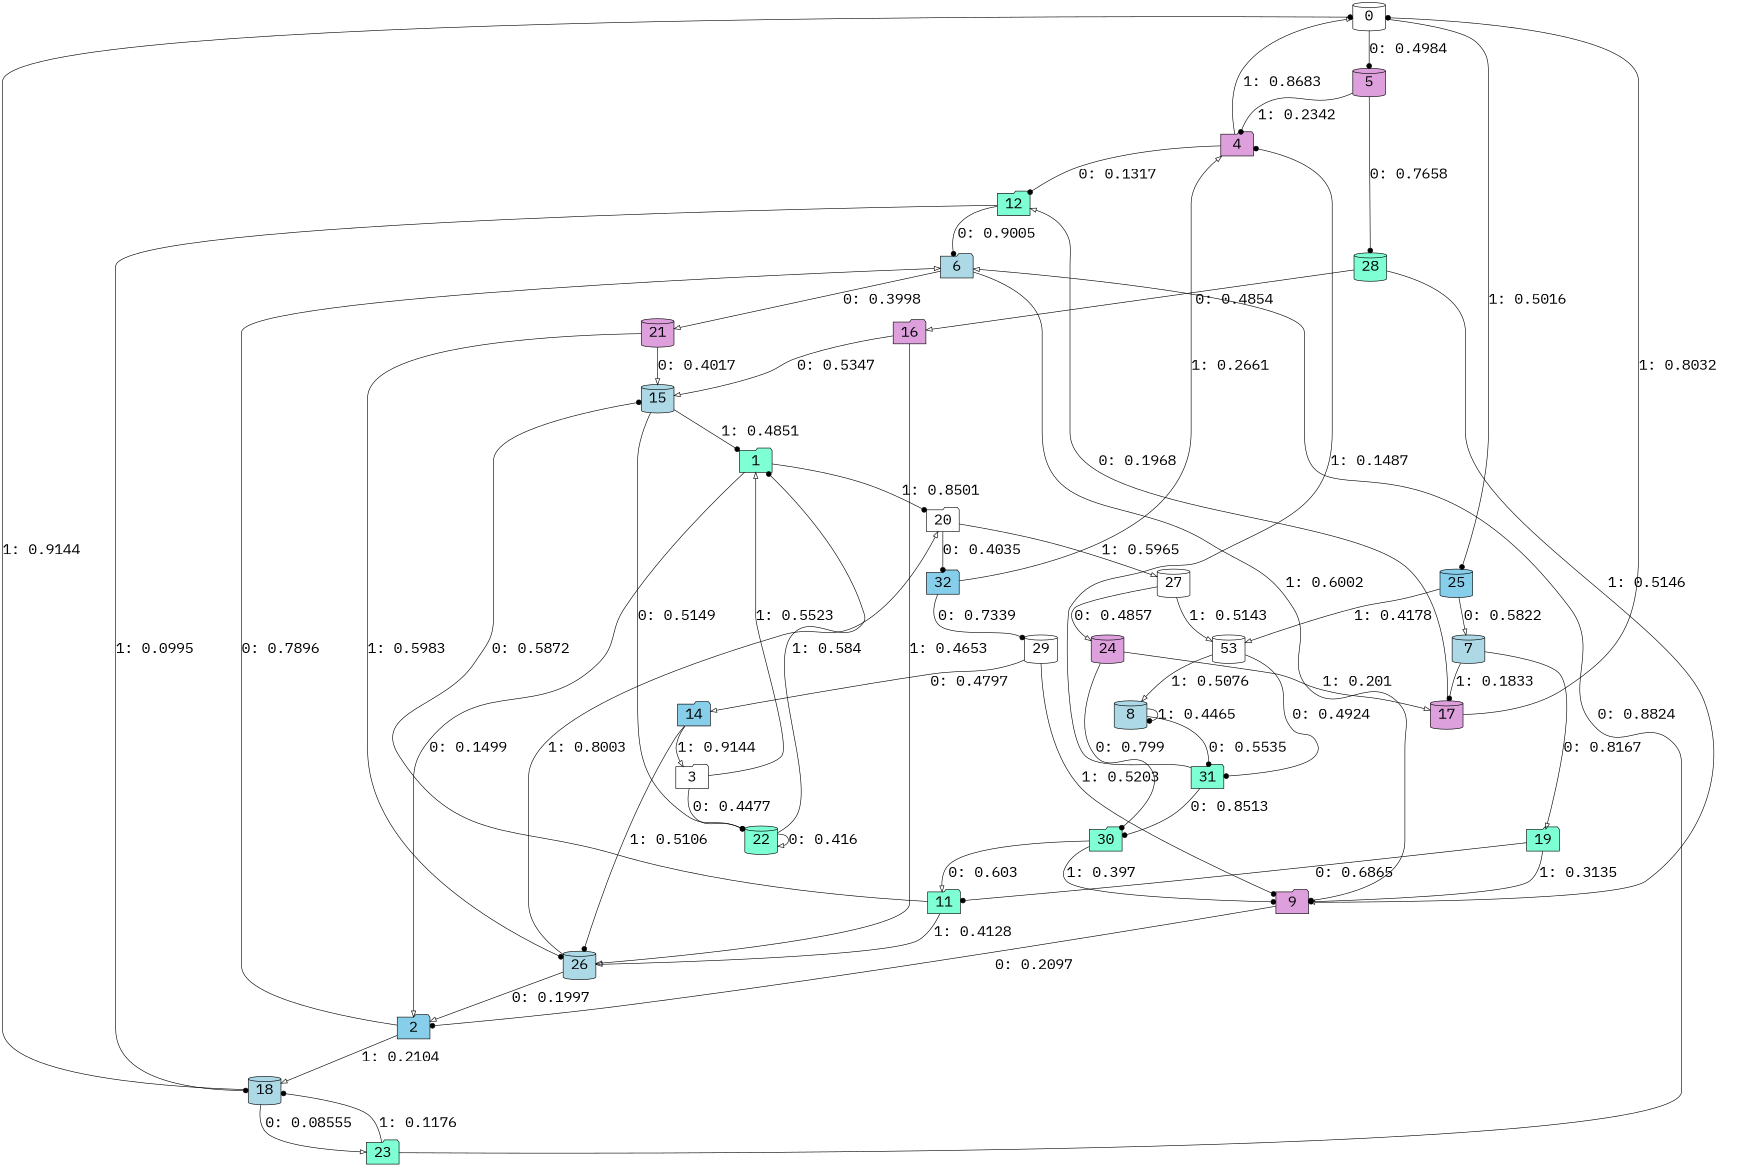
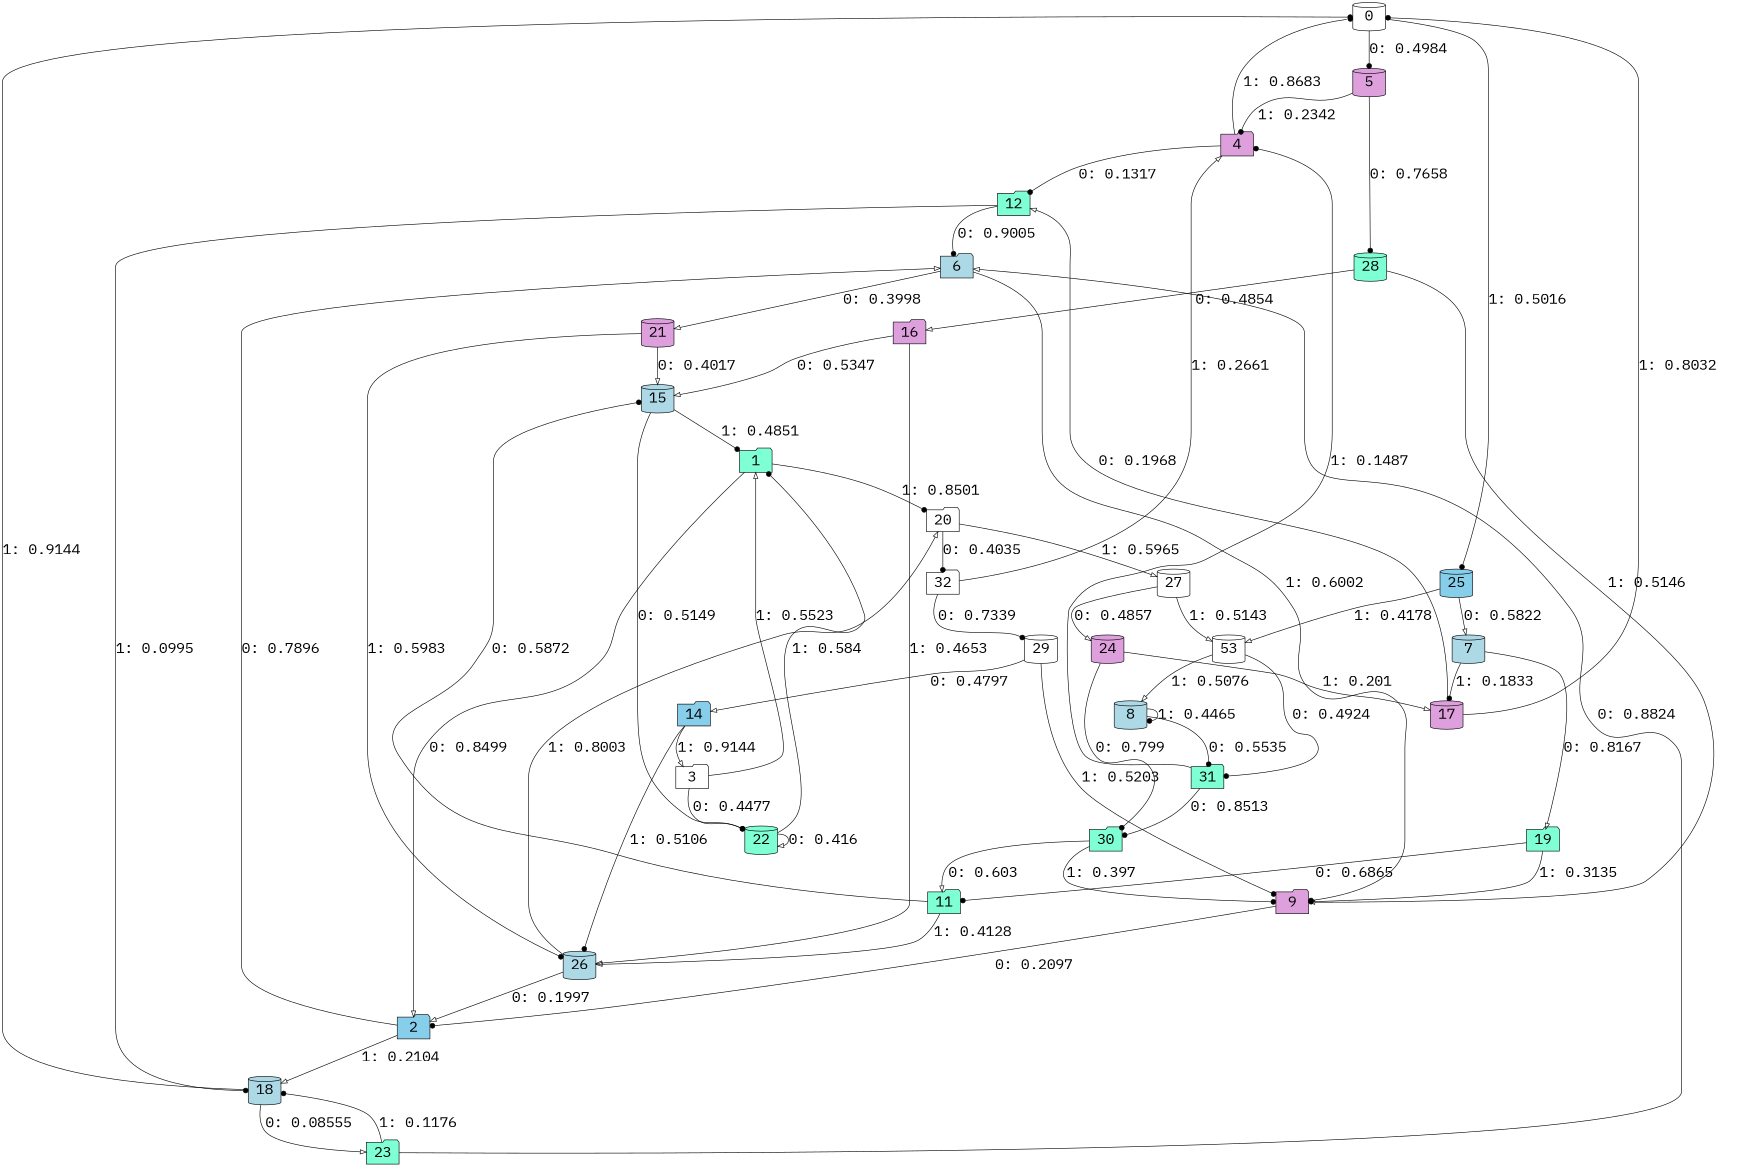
edge "4" -> "0": arrowhead onormal -> dot
node "32": fillcolor skyblue -> white
edge "1" -> "2": label "0: 0.1499   " -> "0: 0.8499   "
